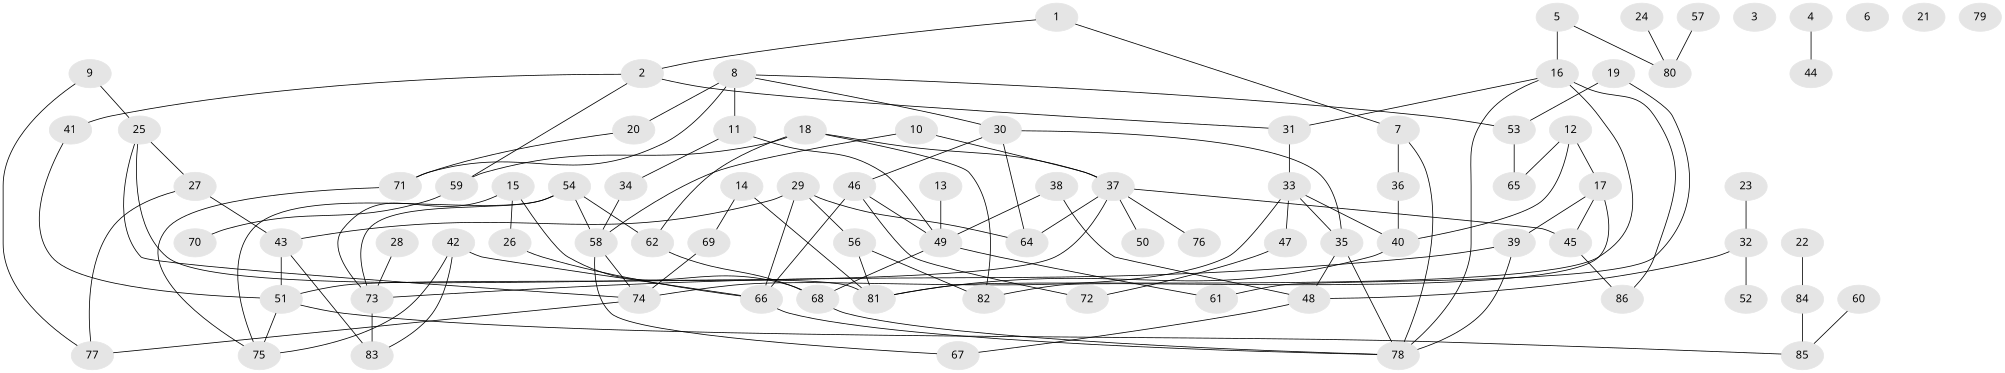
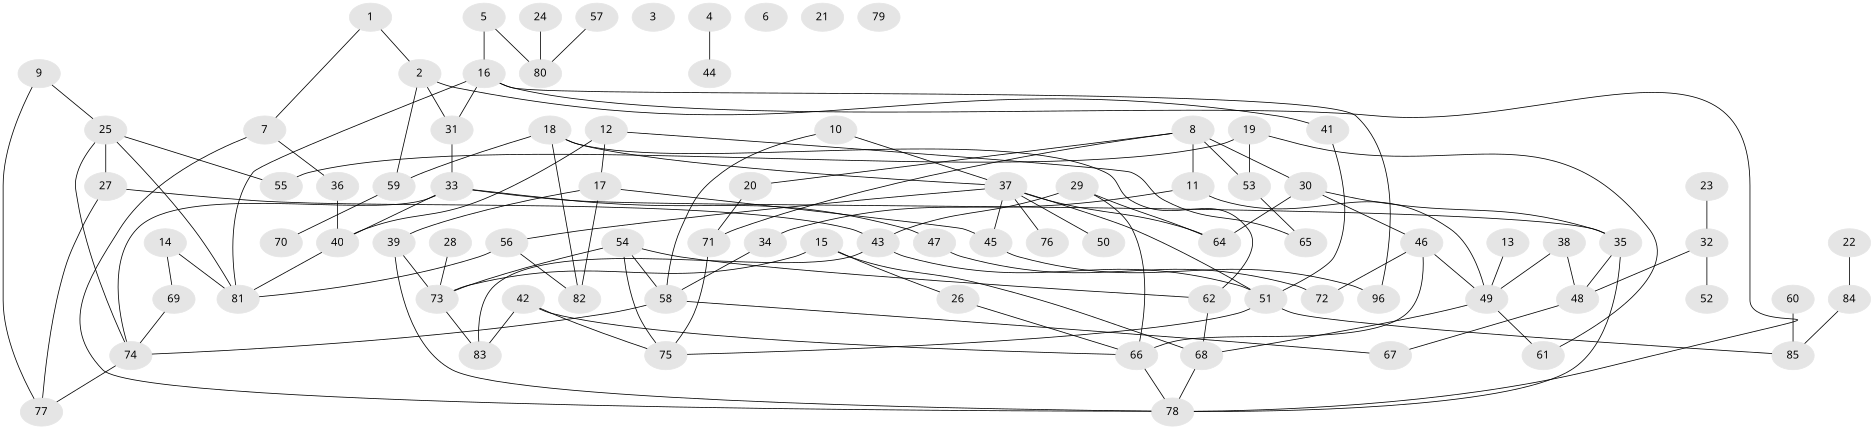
node "55": added
edge "29" -- "56": now "37" -- "56"
node "86": label "86" -> "96"
